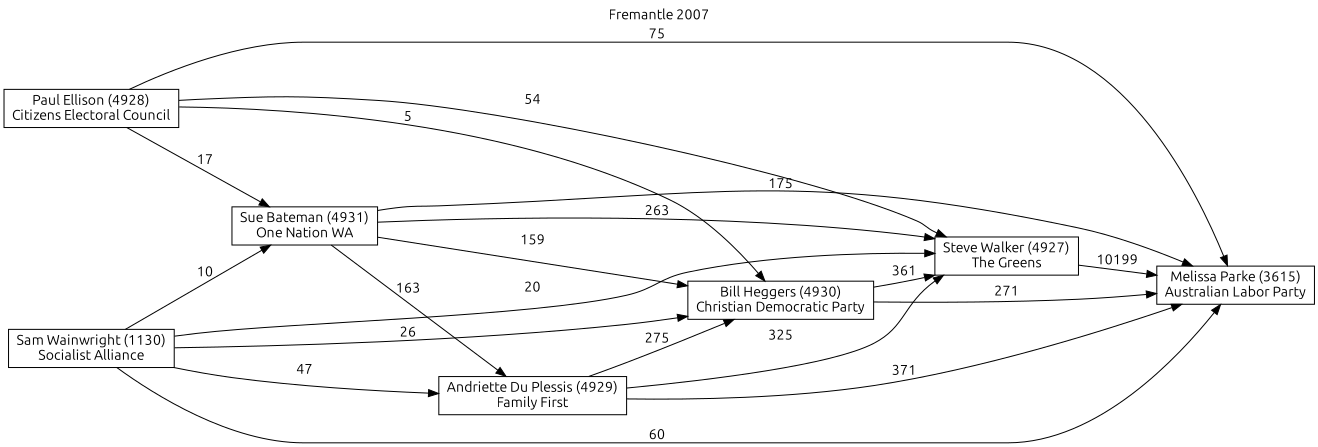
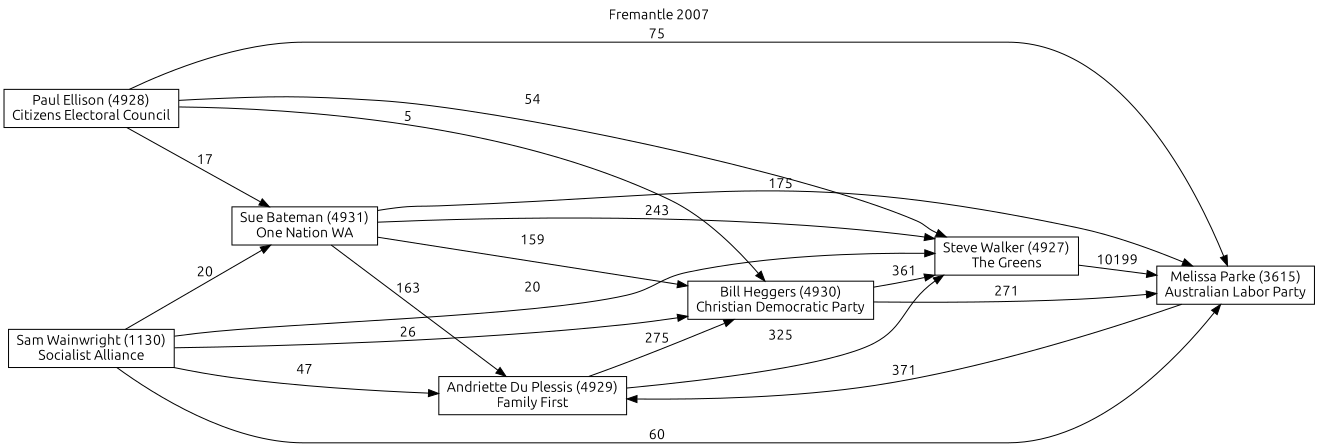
edge "Sue Bateman (4931) One Nation WA" -> "Steve Walker (4927) The Greens": label "263" -> "243"
edge "Sam Wainwright (1130) Socialist Alliance" -> "Sue Bateman (4931) One Nation WA": label "10" -> "20"
edge "Andriette Du Plessis (4929) Family First" -> "Melissa Parke (3615) Australian Labor Party": reversed
